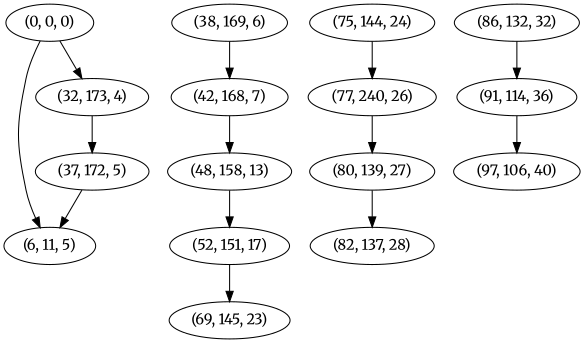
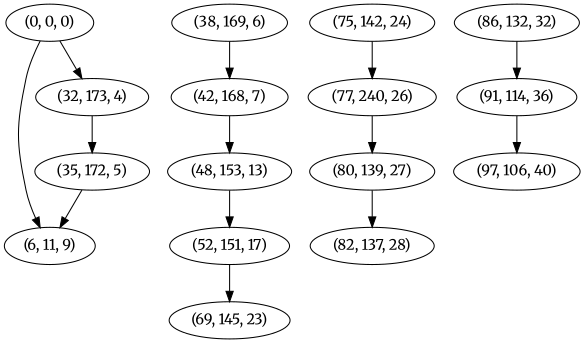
node "(75, 144, 24)": label "(75, 144, 24)" -> "(75, 142, 24)"
node "(37, 172, 5)": label "(37, 172, 5)" -> "(35, 172, 5)"
node "(48, 158, 13)": label "(48, 158, 13)" -> "(48, 153, 13)"
node "(6, 11, 5)": label "(6, 11, 5)" -> "(6, 11, 9)"
